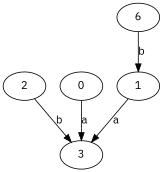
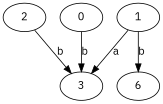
edge "6" -> "1": reversed
edge "0" -> "3": label "a" -> "b"
